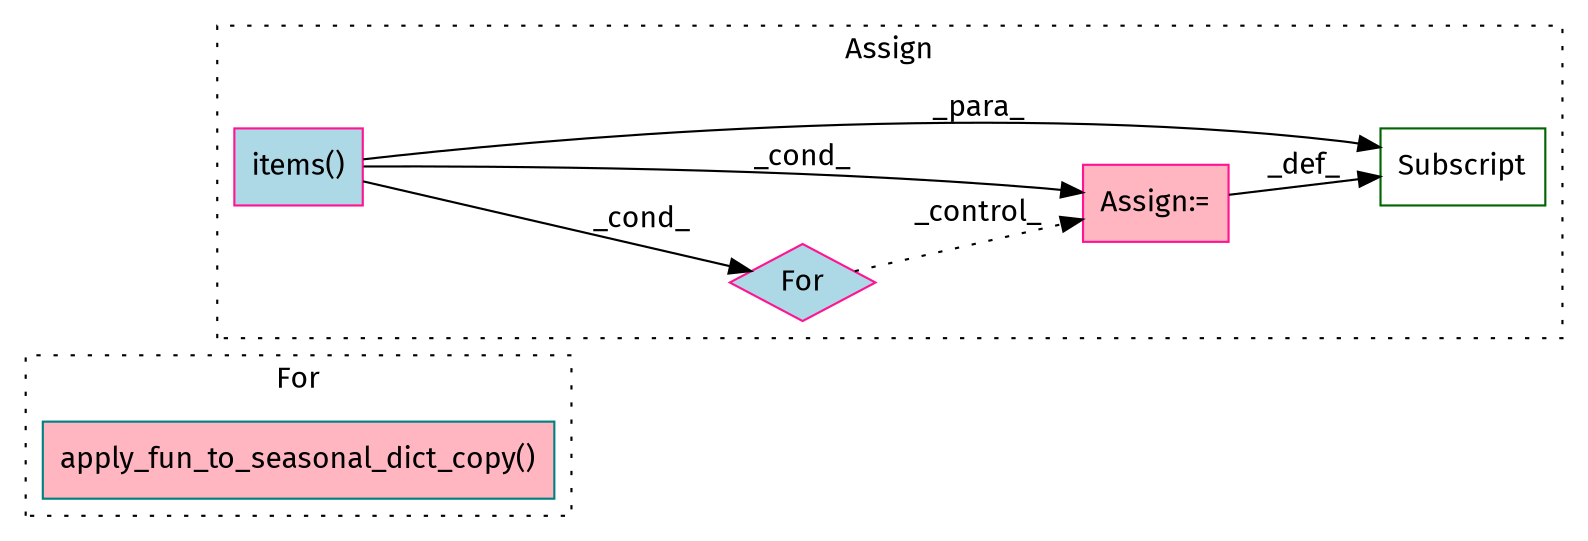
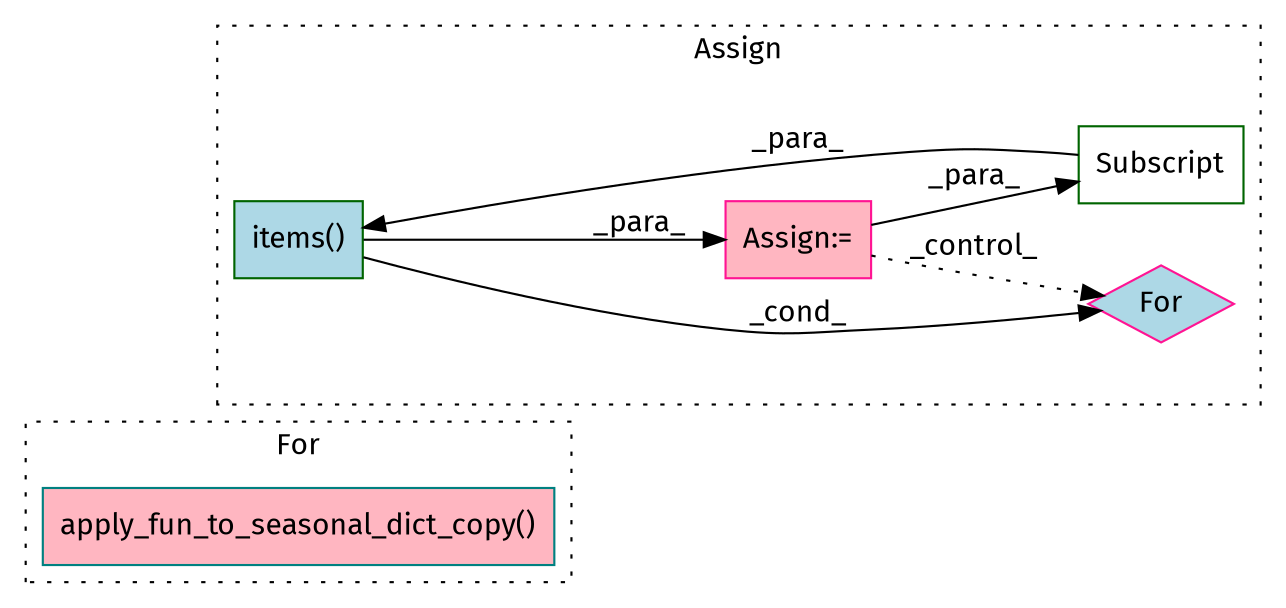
edge "items()" -> "Subscript": reversed
edge "items()" -> "Assign:=": label "_cond_" -> "_para_"
edge "Assign:=" -> "Subscript": label "_def_" -> "_para_"
node "items()": color deeppink -> darkgreen
edge "For" -> "Assign:=": reversed
